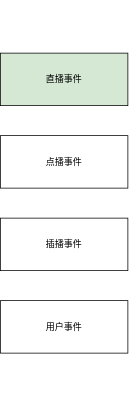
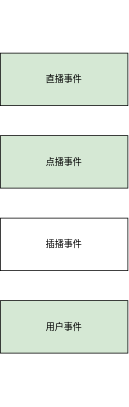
node "点播事件": fillcolor #ffffff -> #d5e8d4
node "用户事件": fillcolor #ffffff -> #d5e8d4
